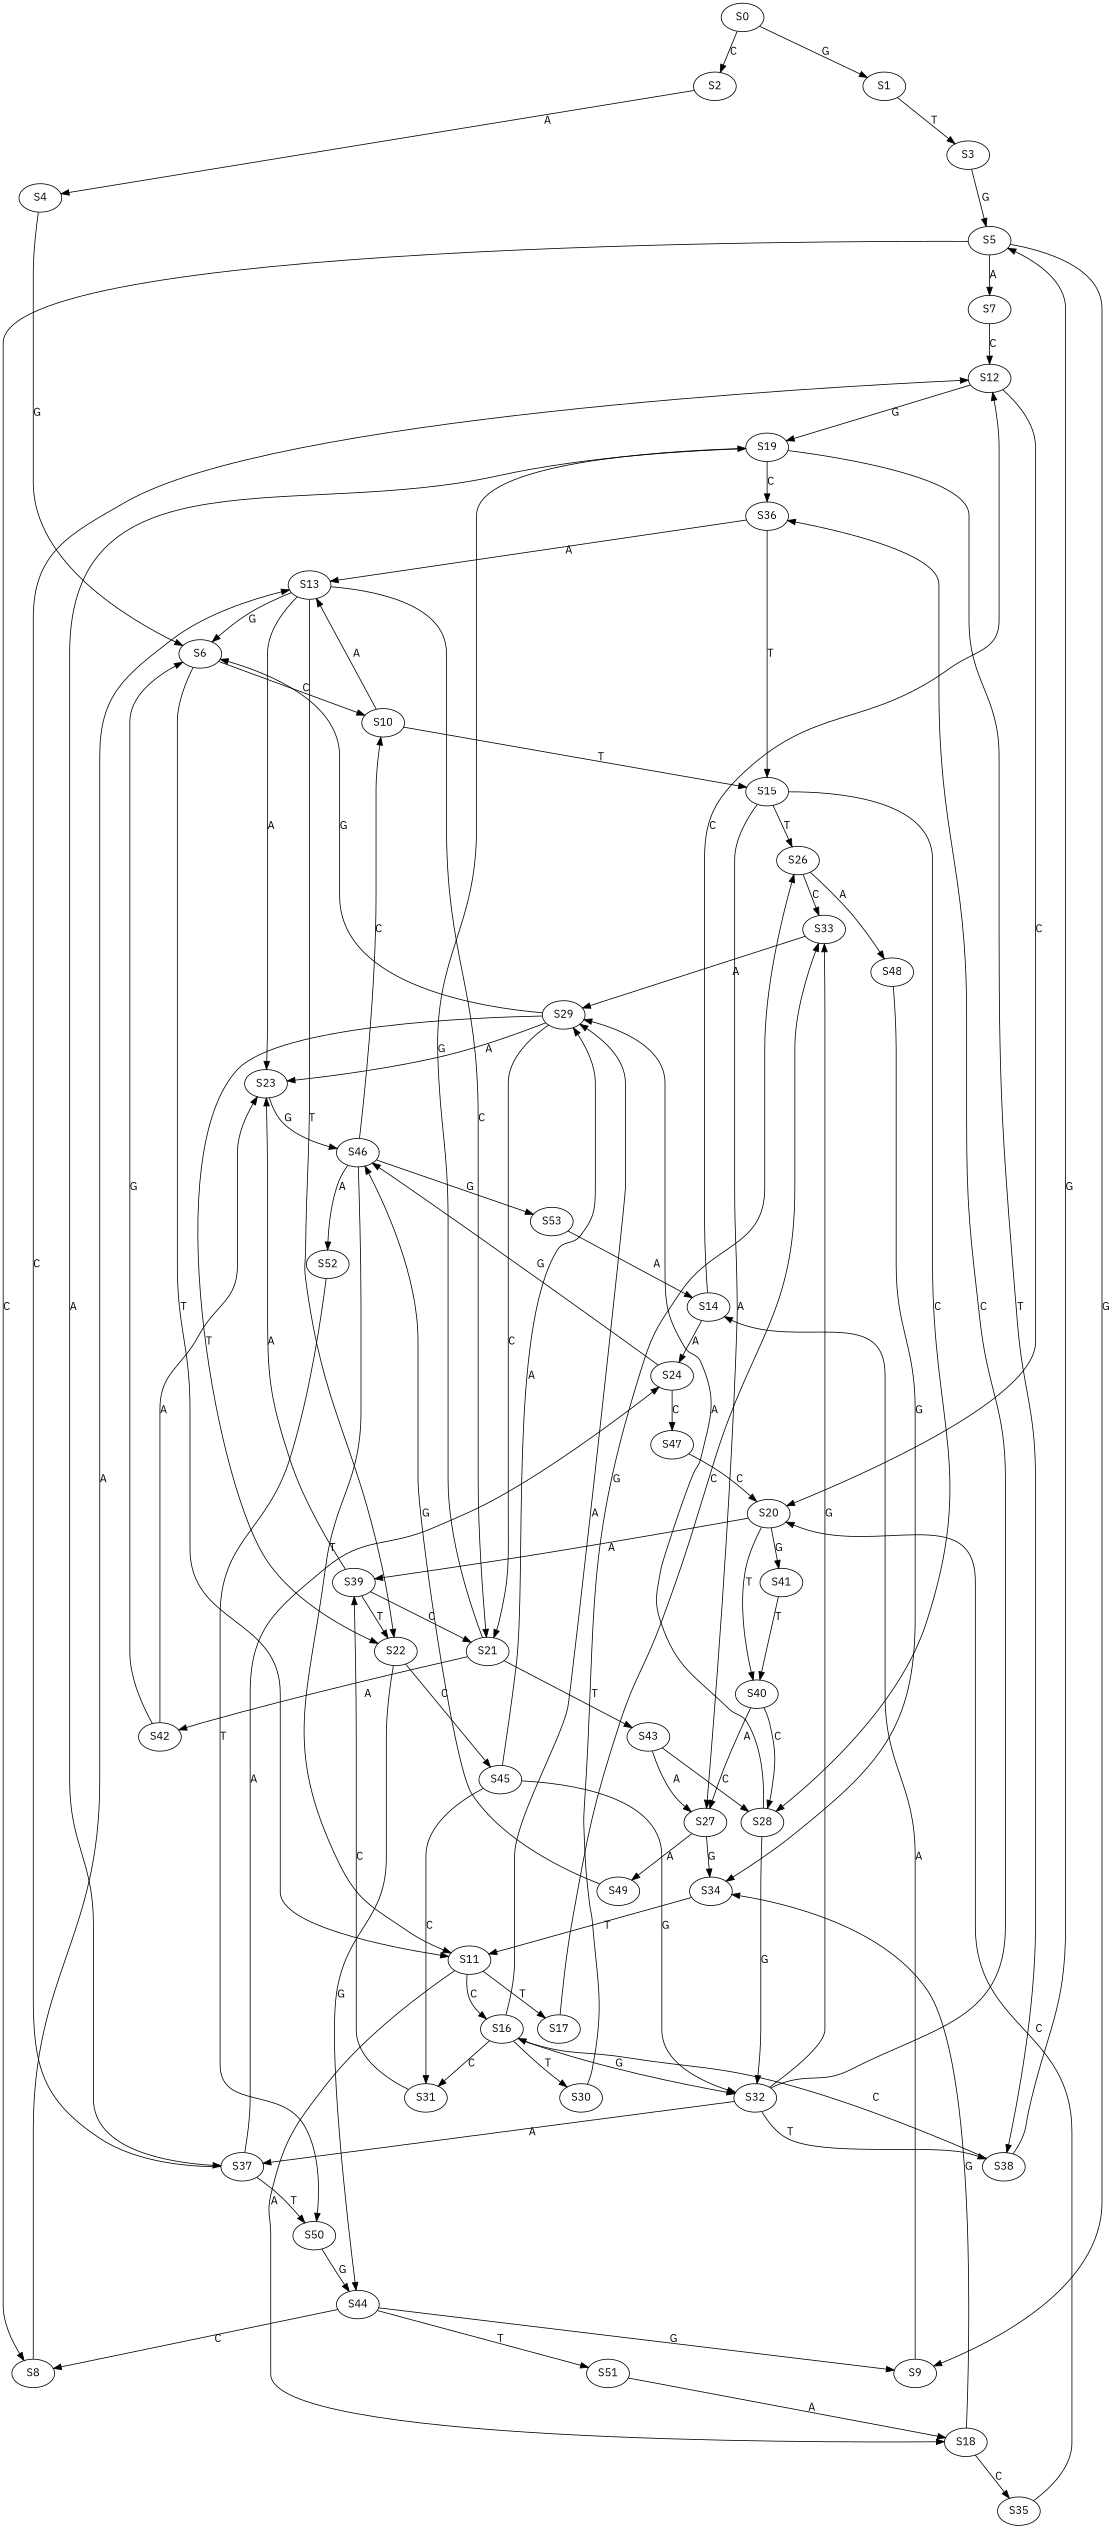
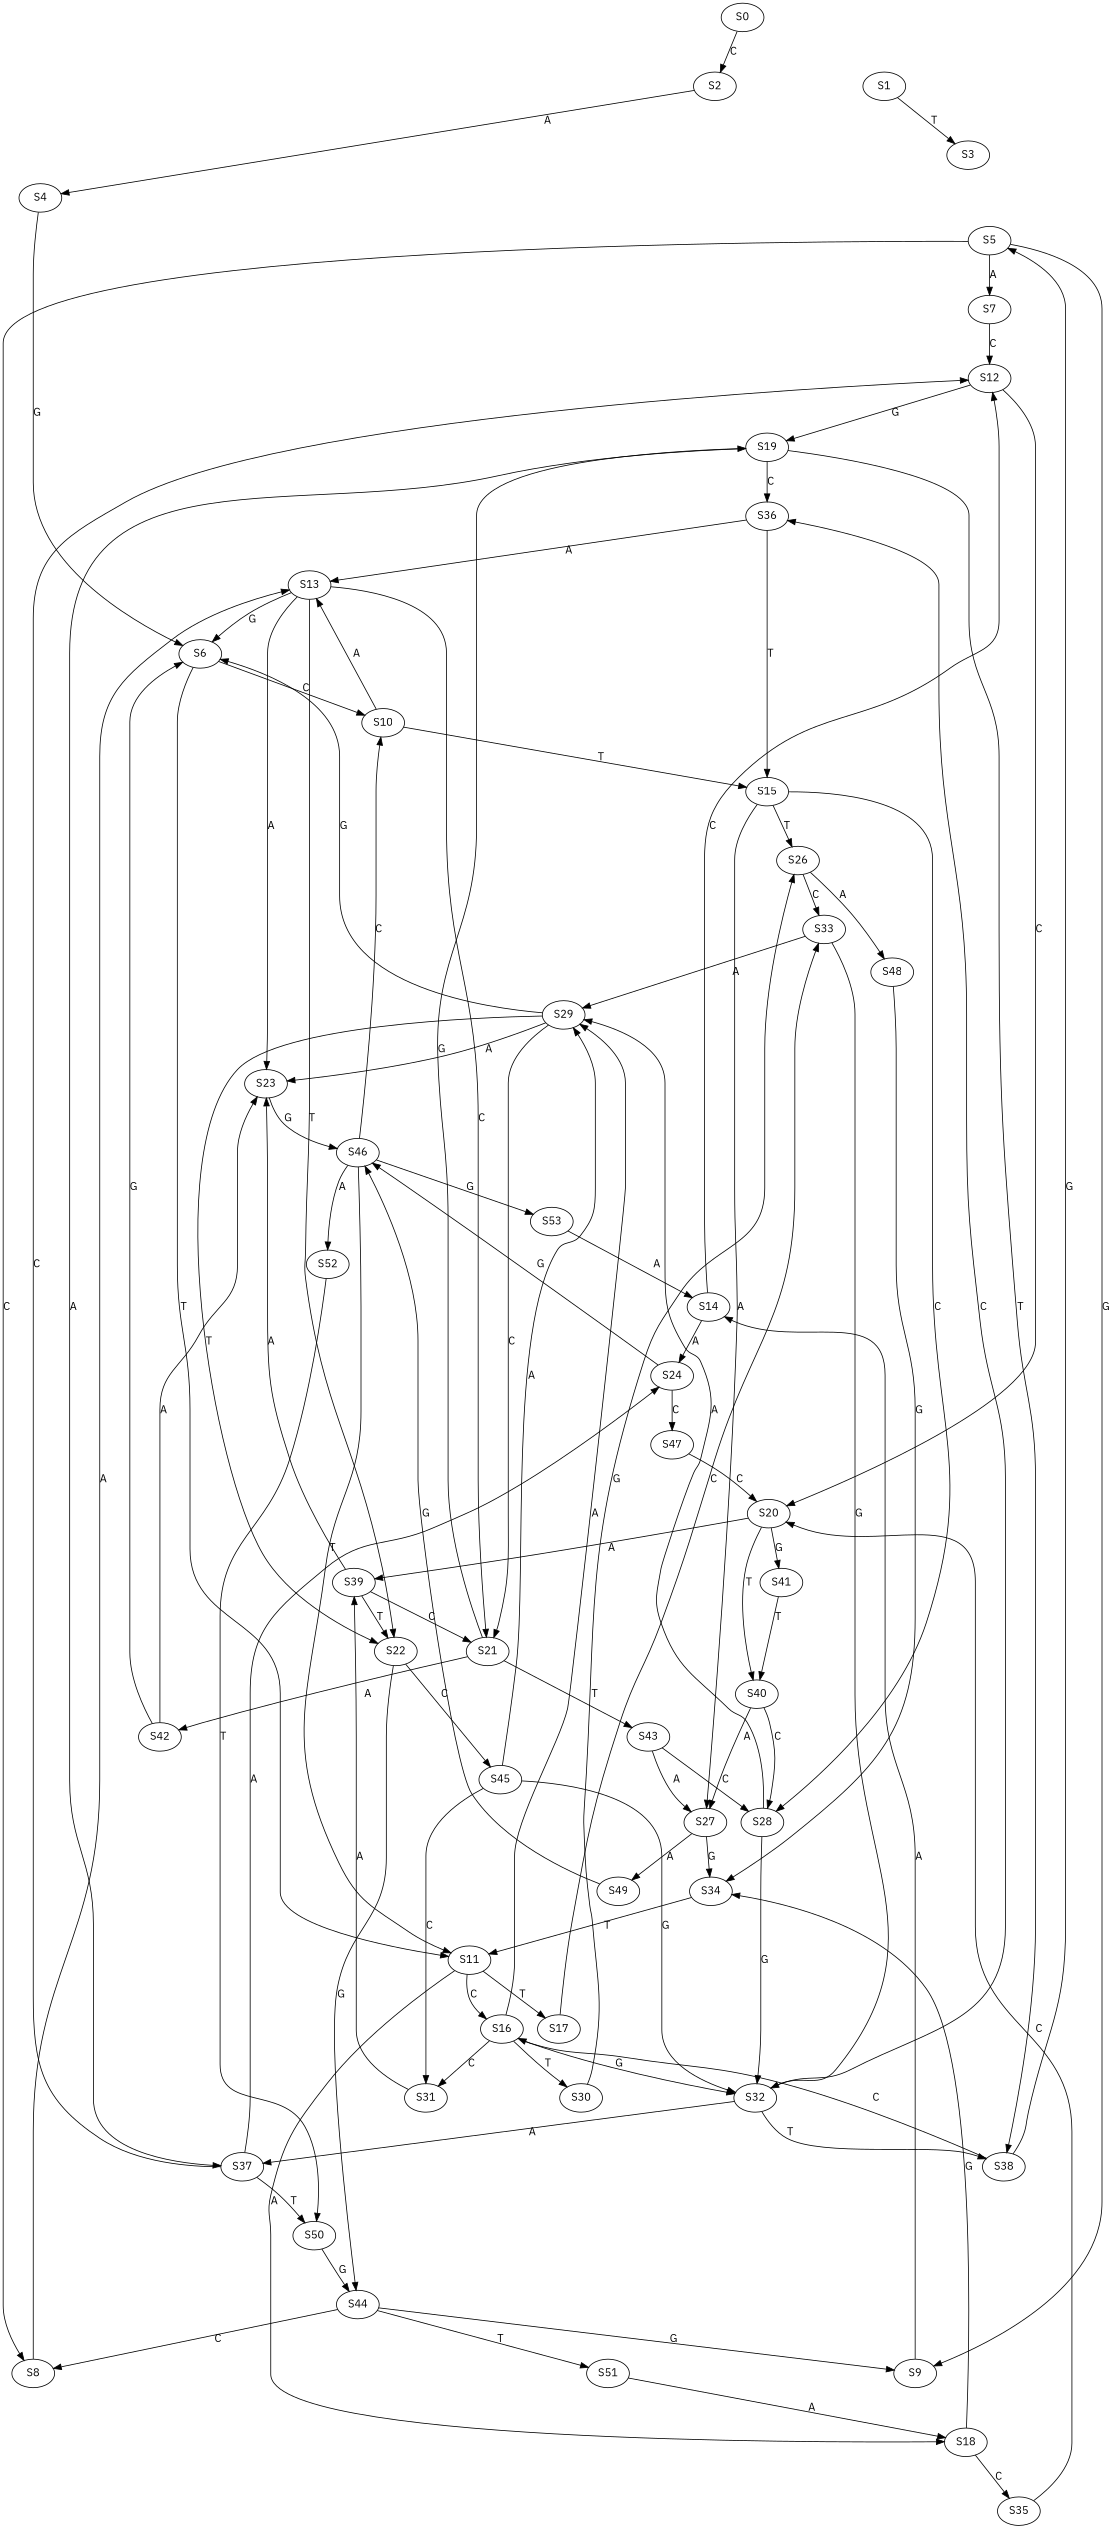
edge "S0" -> "S1": removed, label "G"
edge "S3" -> "S5": removed, label "G"
edge "S32" -> "S33": reversed
edge "S31" -> "S39": label "C" -> "A"
